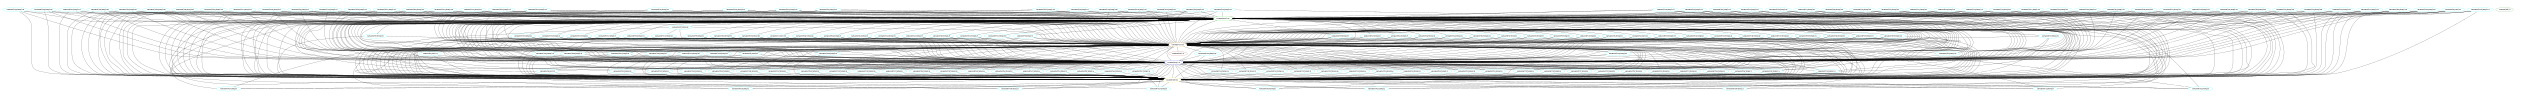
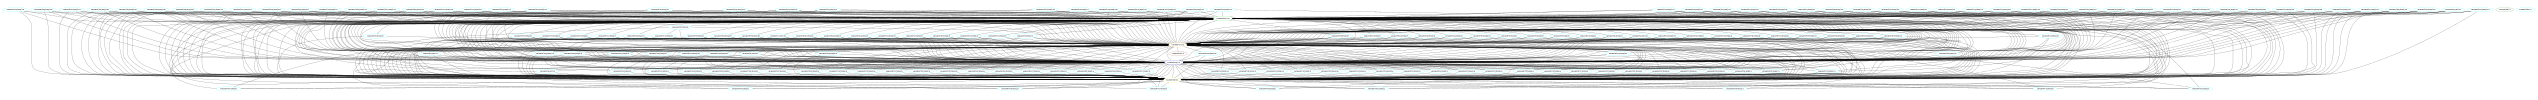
node "ASMReg('ebx').55": added
